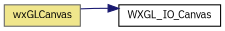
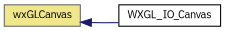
edge "wxGLCanvas" -> "WXGL_IO_Canvas": reversed
